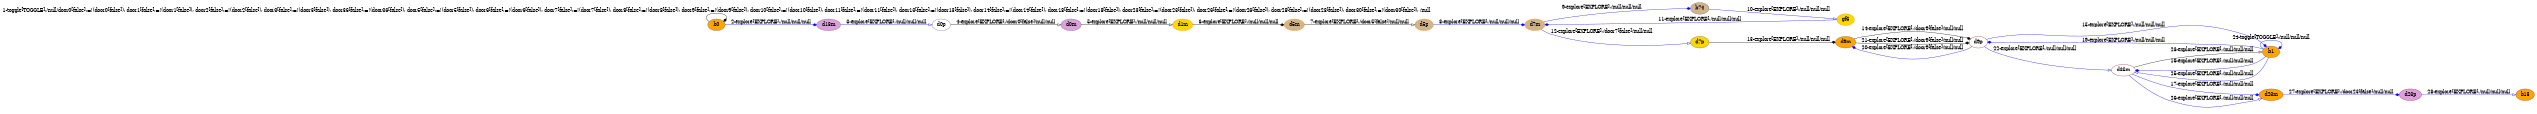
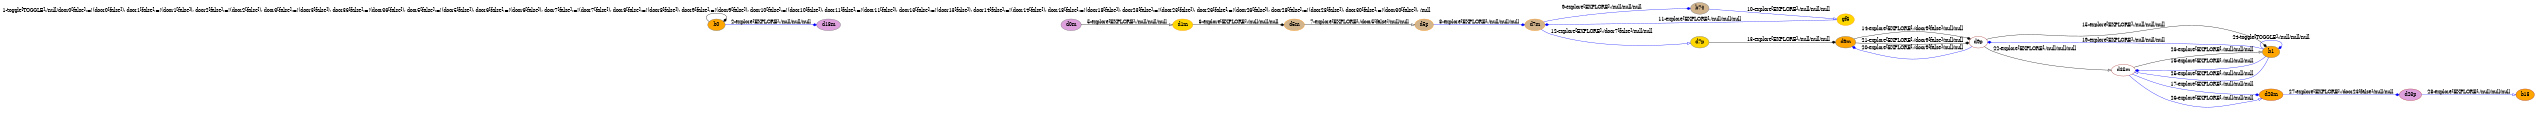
node "d0p": removed
edge "d9p" -> "b1": color blue -> black
edge "d9p" -> "d35m": color blue -> black
